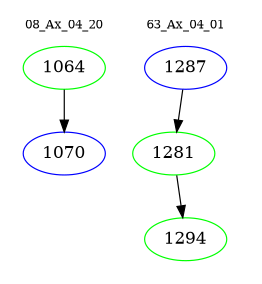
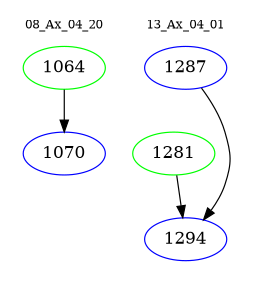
cluster "63_Ax_04_01": label "63_Ax_04_01" -> "13_Ax_04_01"
edge "1287" -> "1281": now "1287" -> "1294"
node "1294": color green -> blue
